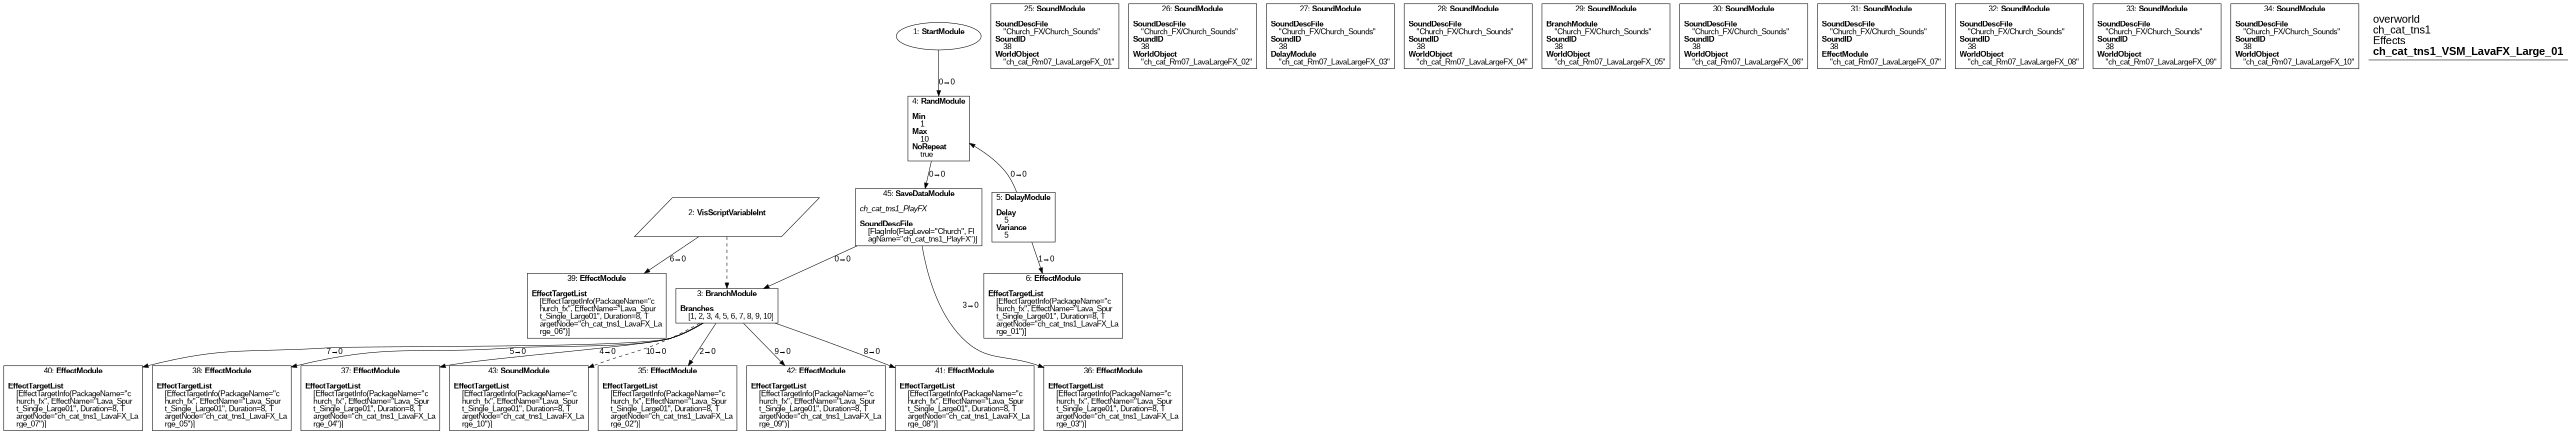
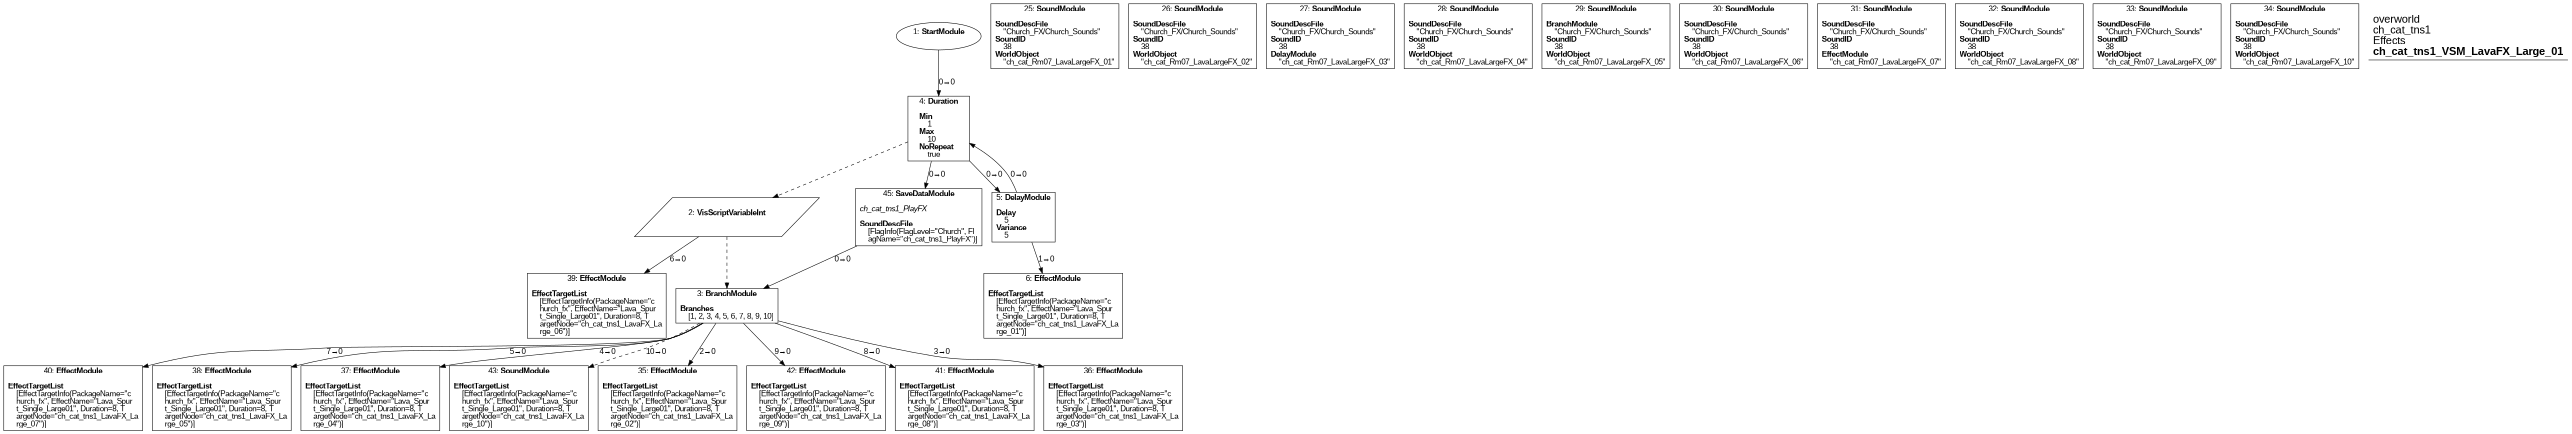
node "4:": text "RandModule" -> "Duration"
edge "4:" -> "2:": added
edge "4:" -> "5:": added, label "0→0"
edge "45:" -> "36:": now "3:" -> "36:"
